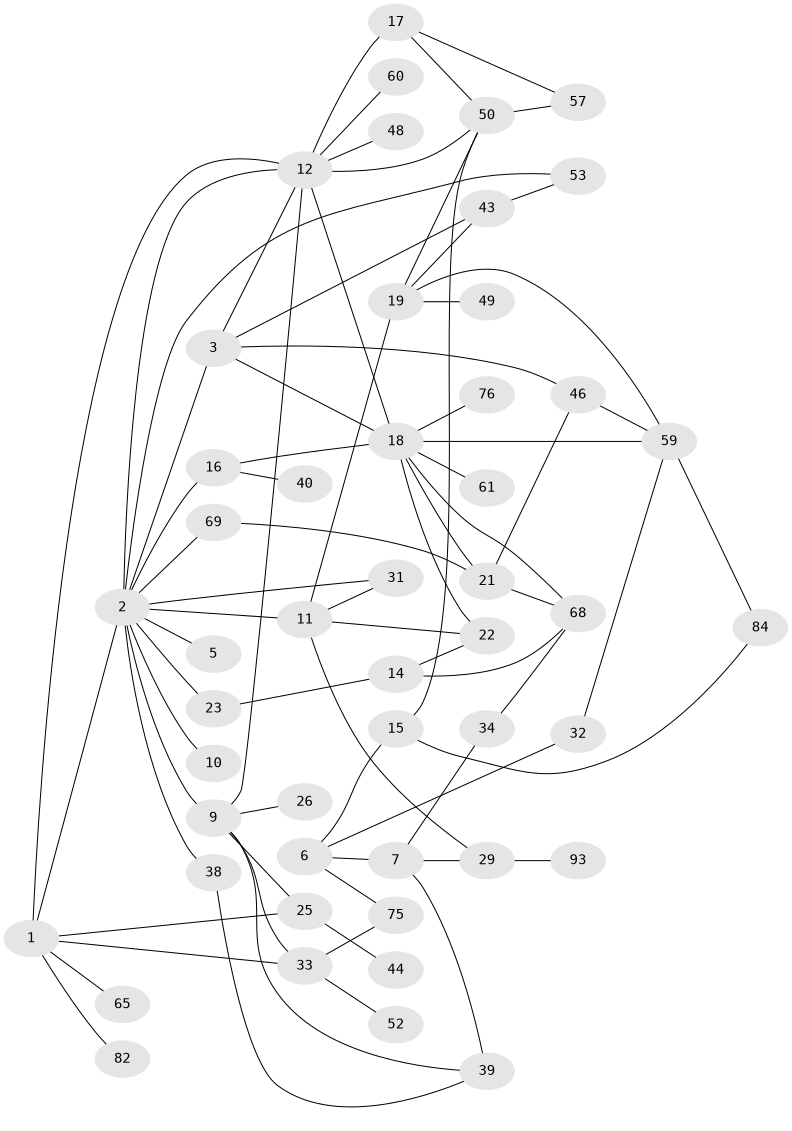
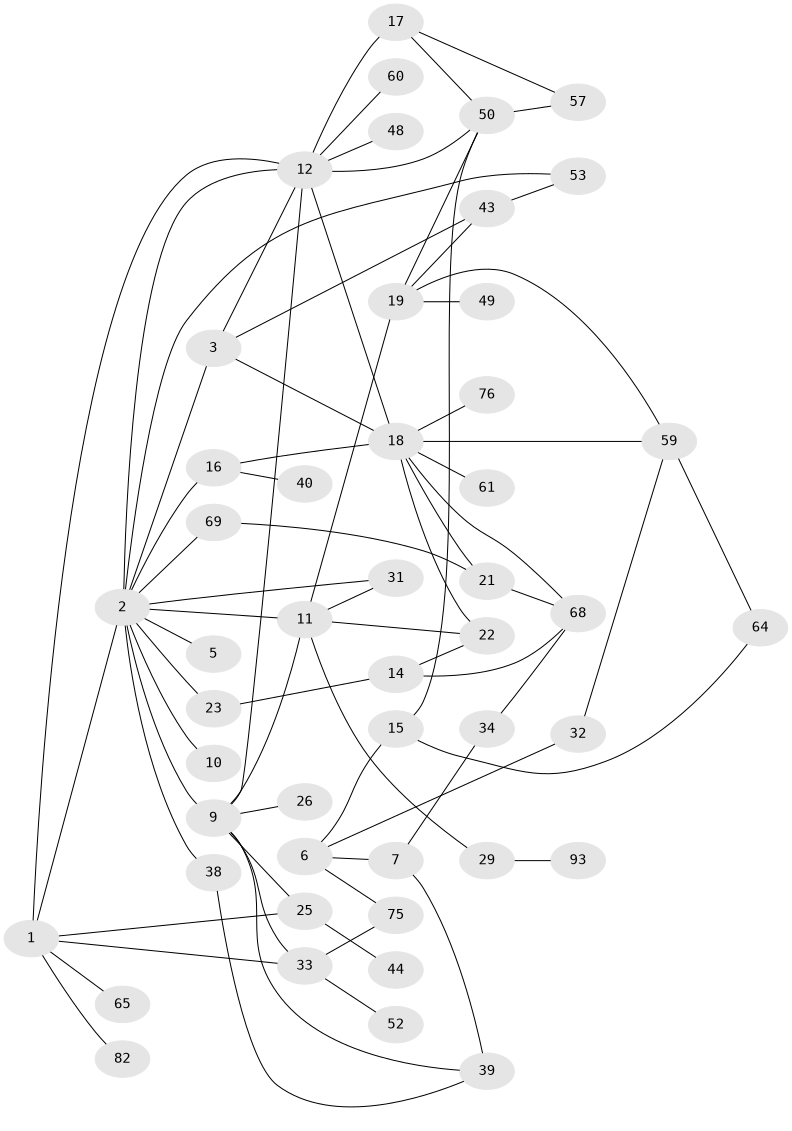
node "46": removed
node "84": label "84" -> "64"
edge "11" -- "9": added
edge "7" -- "29": removed
